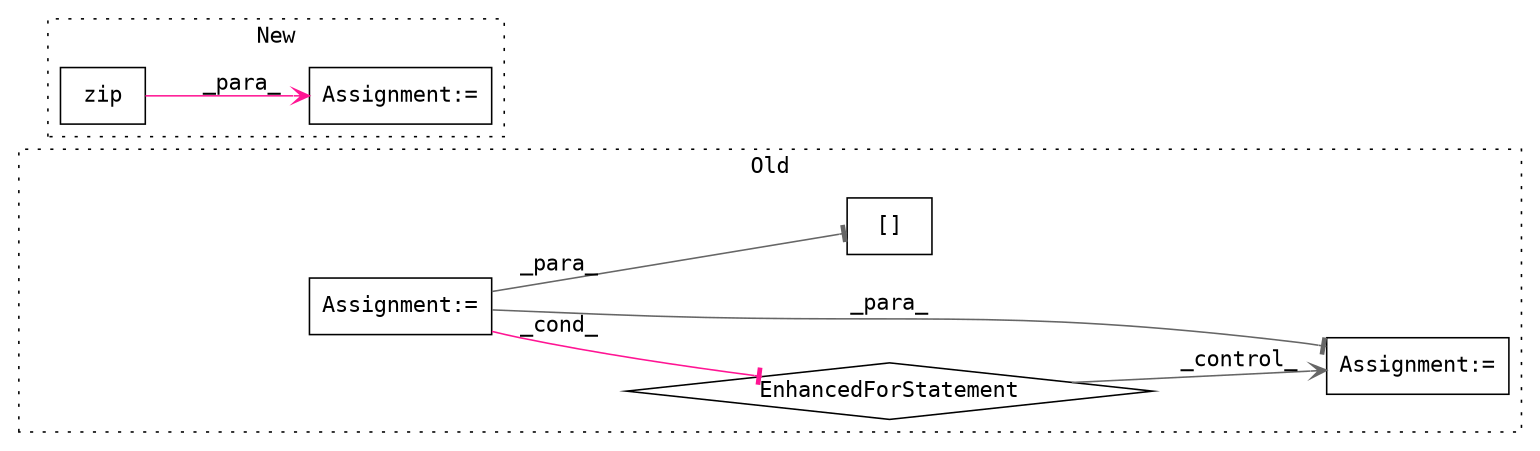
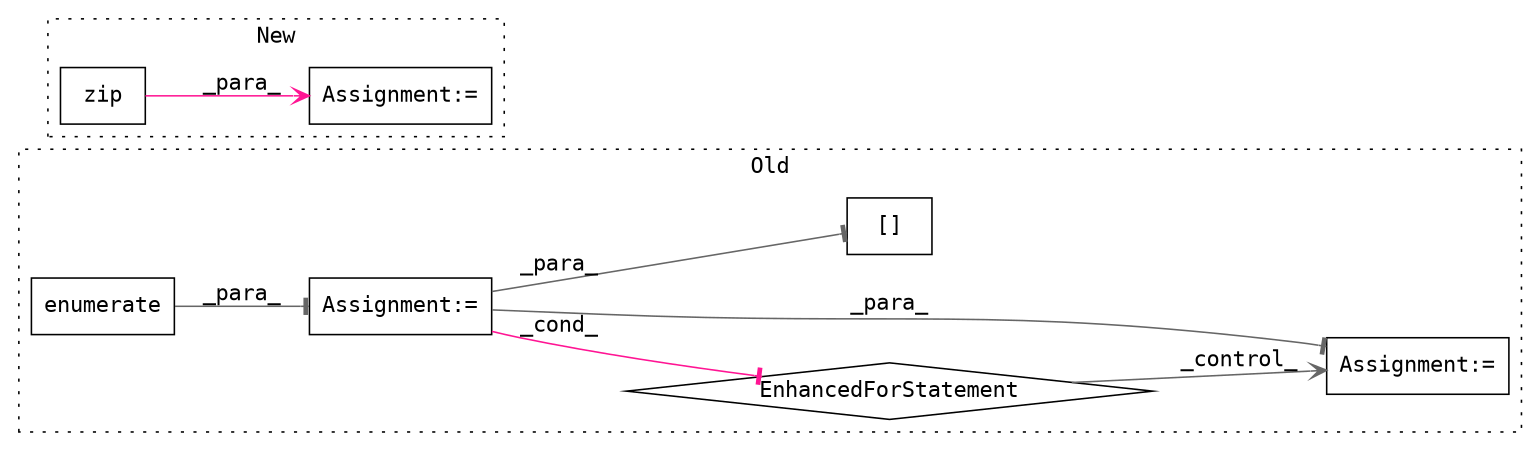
node "enumerate": added
